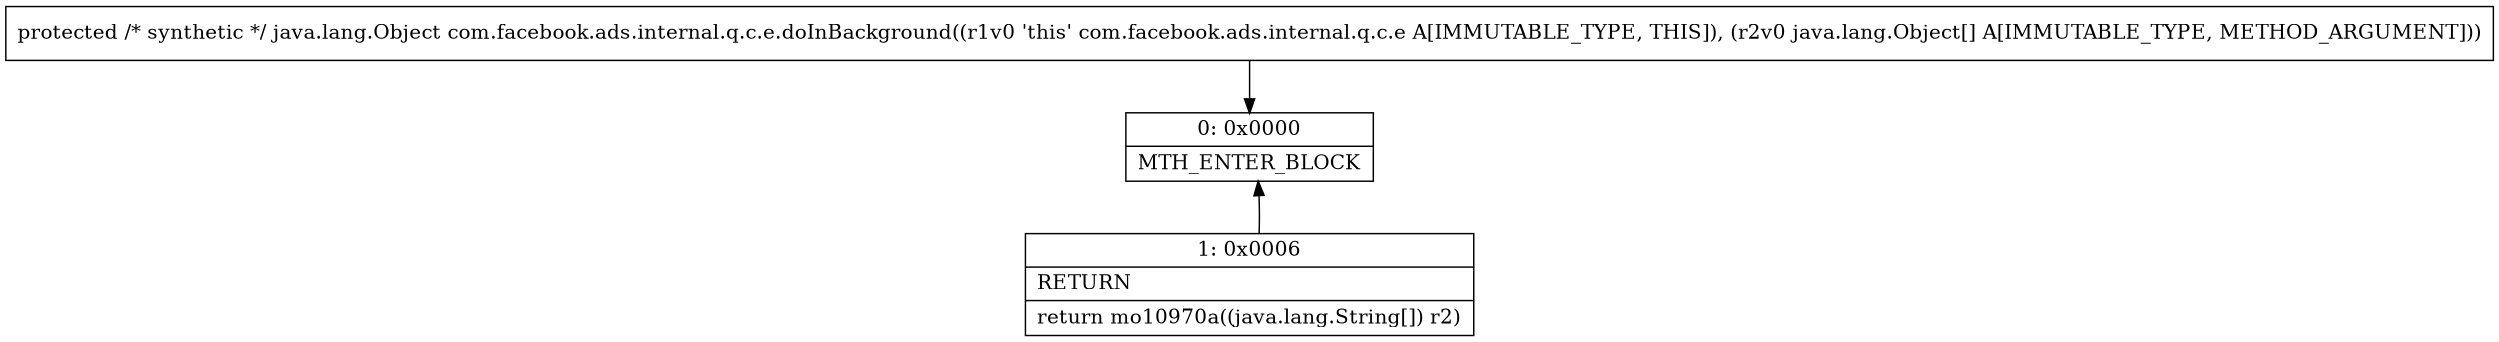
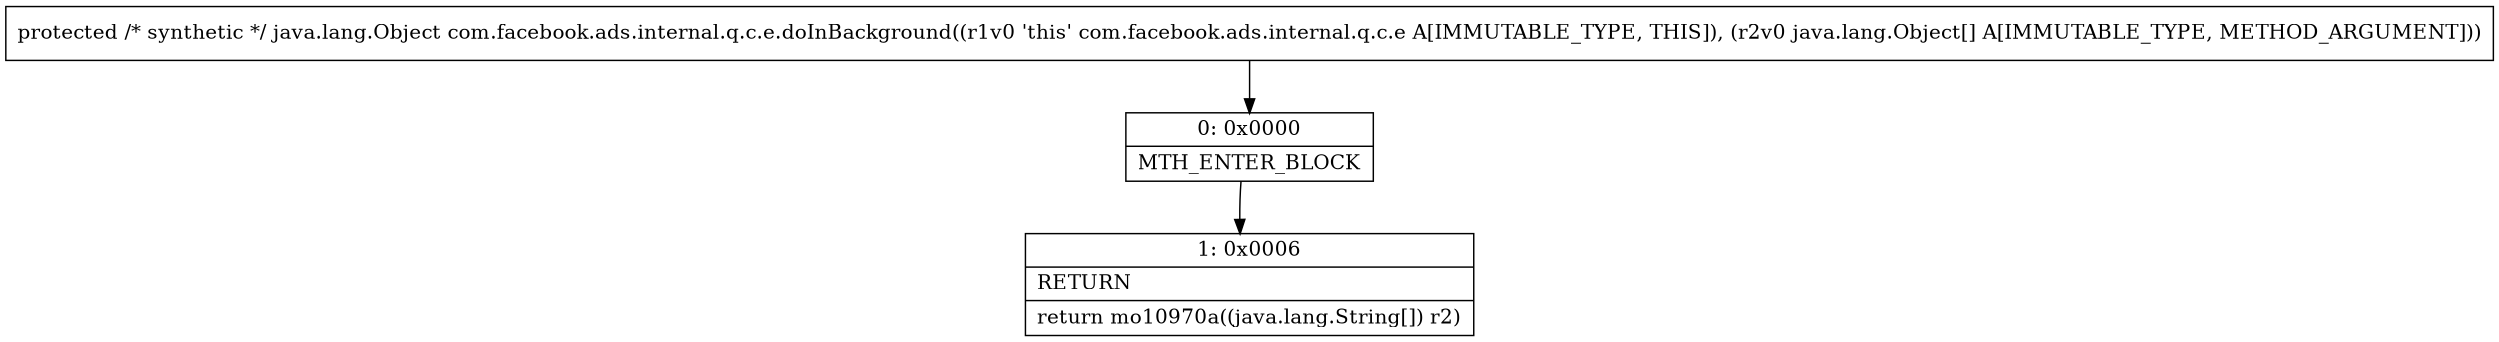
edge "1: 0x0006" -> "0: 0x0000": reversed
